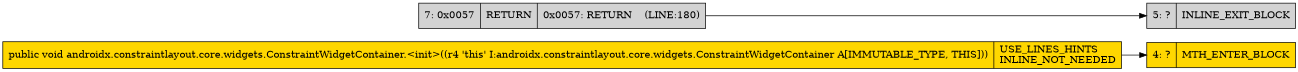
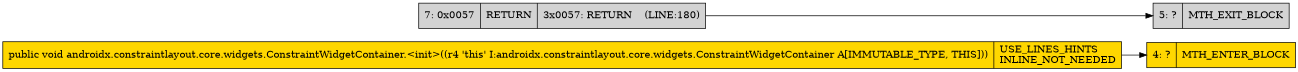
node "7: 0x0057": text "0x0057: RETURN    (LINE:180)" -> "3x0057: RETURN    (LINE:180)"
node "5: ?": text "INLINE_EXIT_BLOCK" -> "MTH_EXIT_BLOCK"
